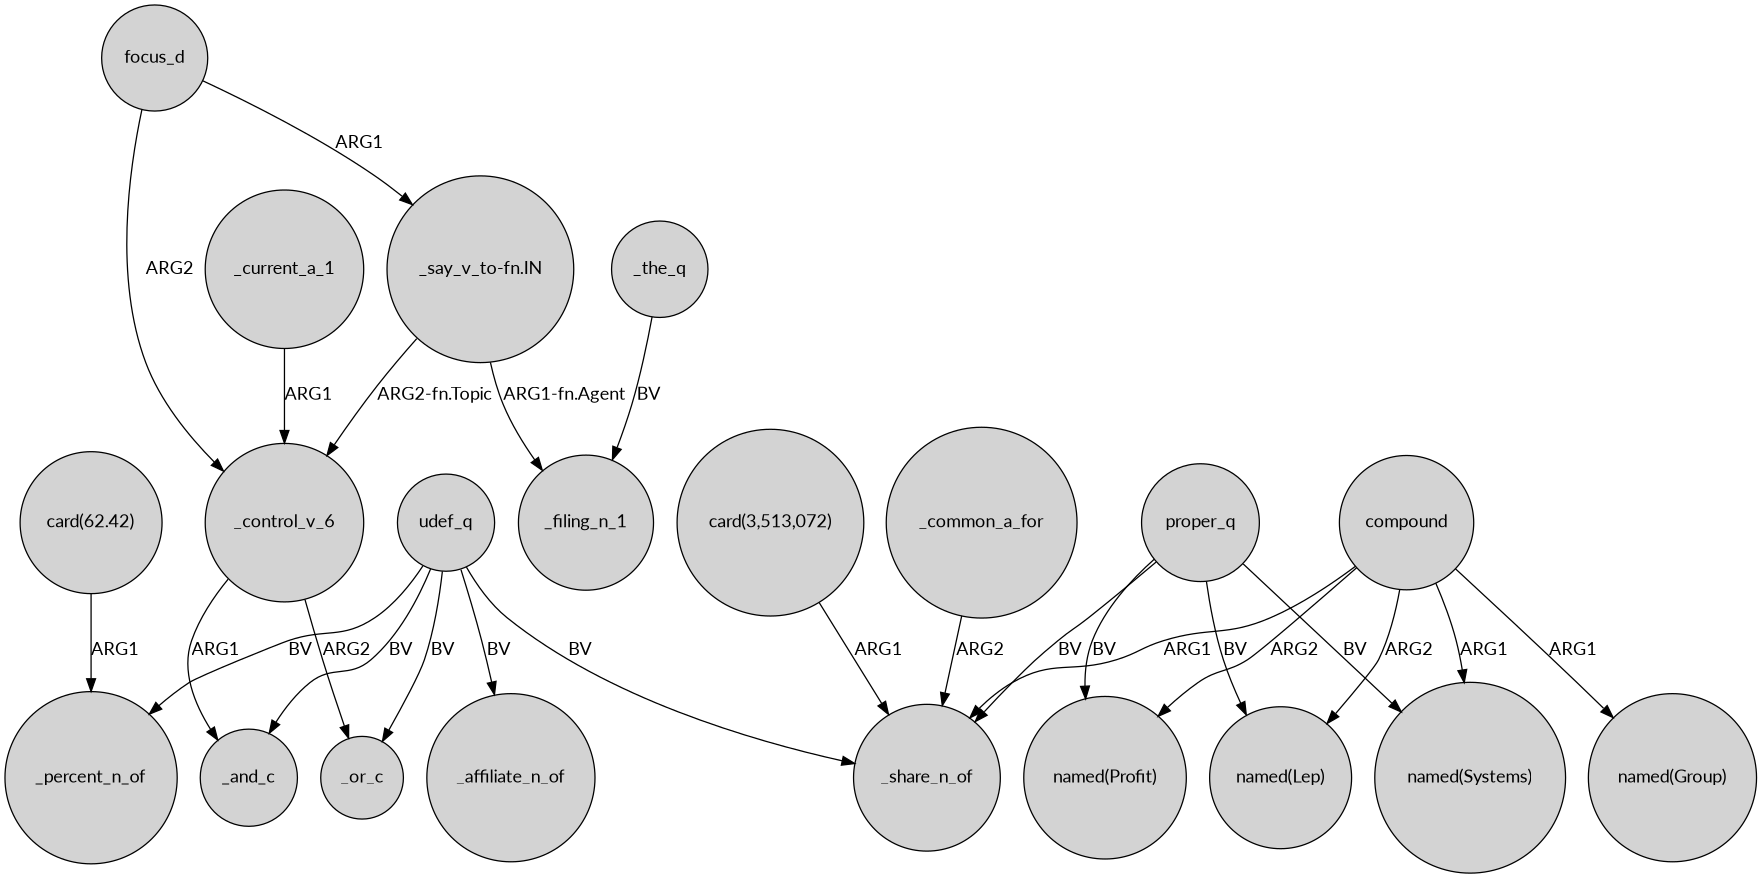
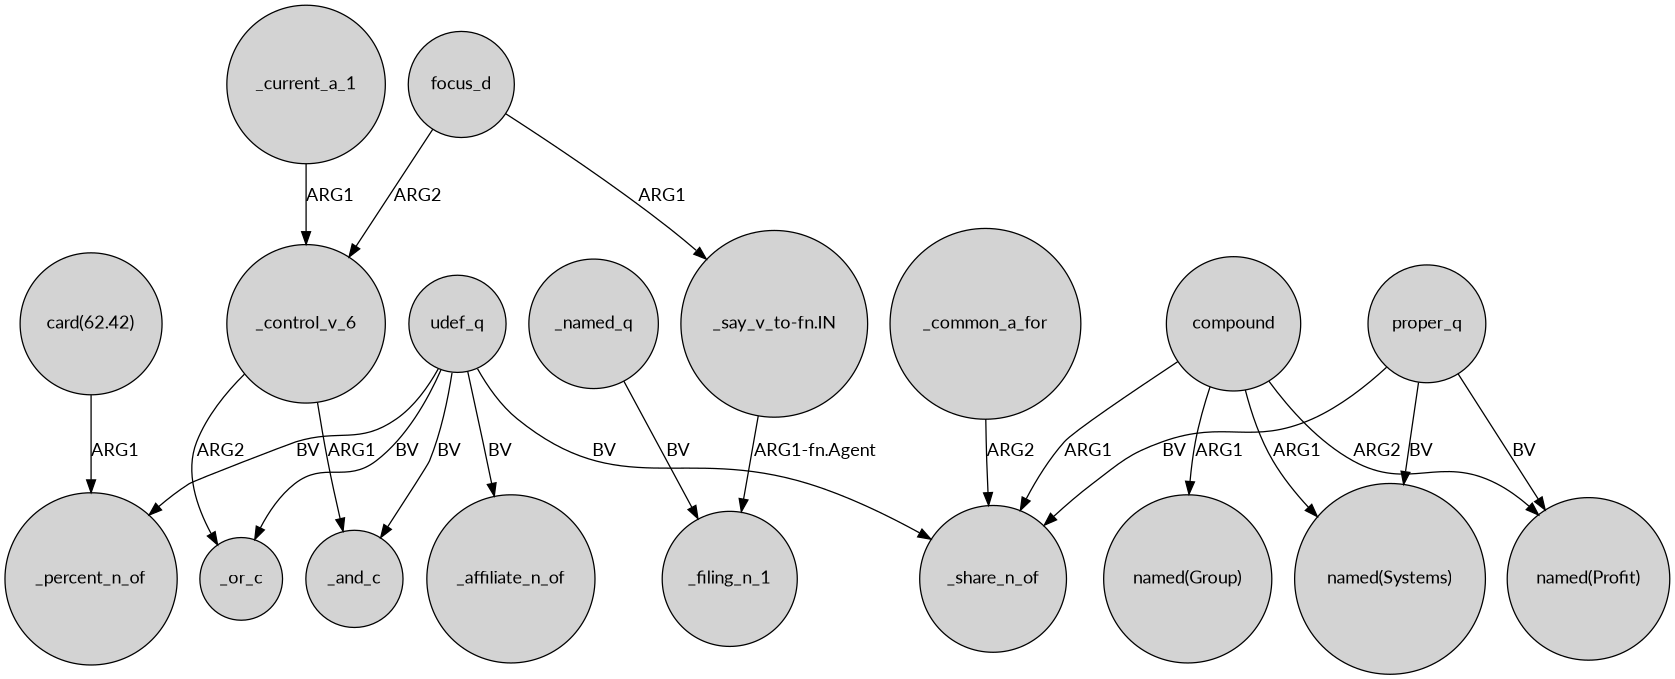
node "_the_q": label "_the_q" -> "_named_q"
edge "_say_v_to-fn.IN" -> "_control_v_6": removed, label "ARG2-fn.Topic"
node "card(3,513,072)": removed
node "named(Lep)": removed
